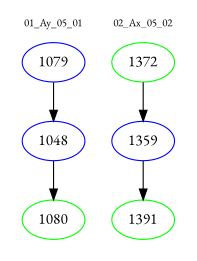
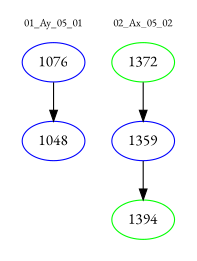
node "1079": label "1079" -> "1076"
node "1080": removed
node "1391": label "1391" -> "1394"
